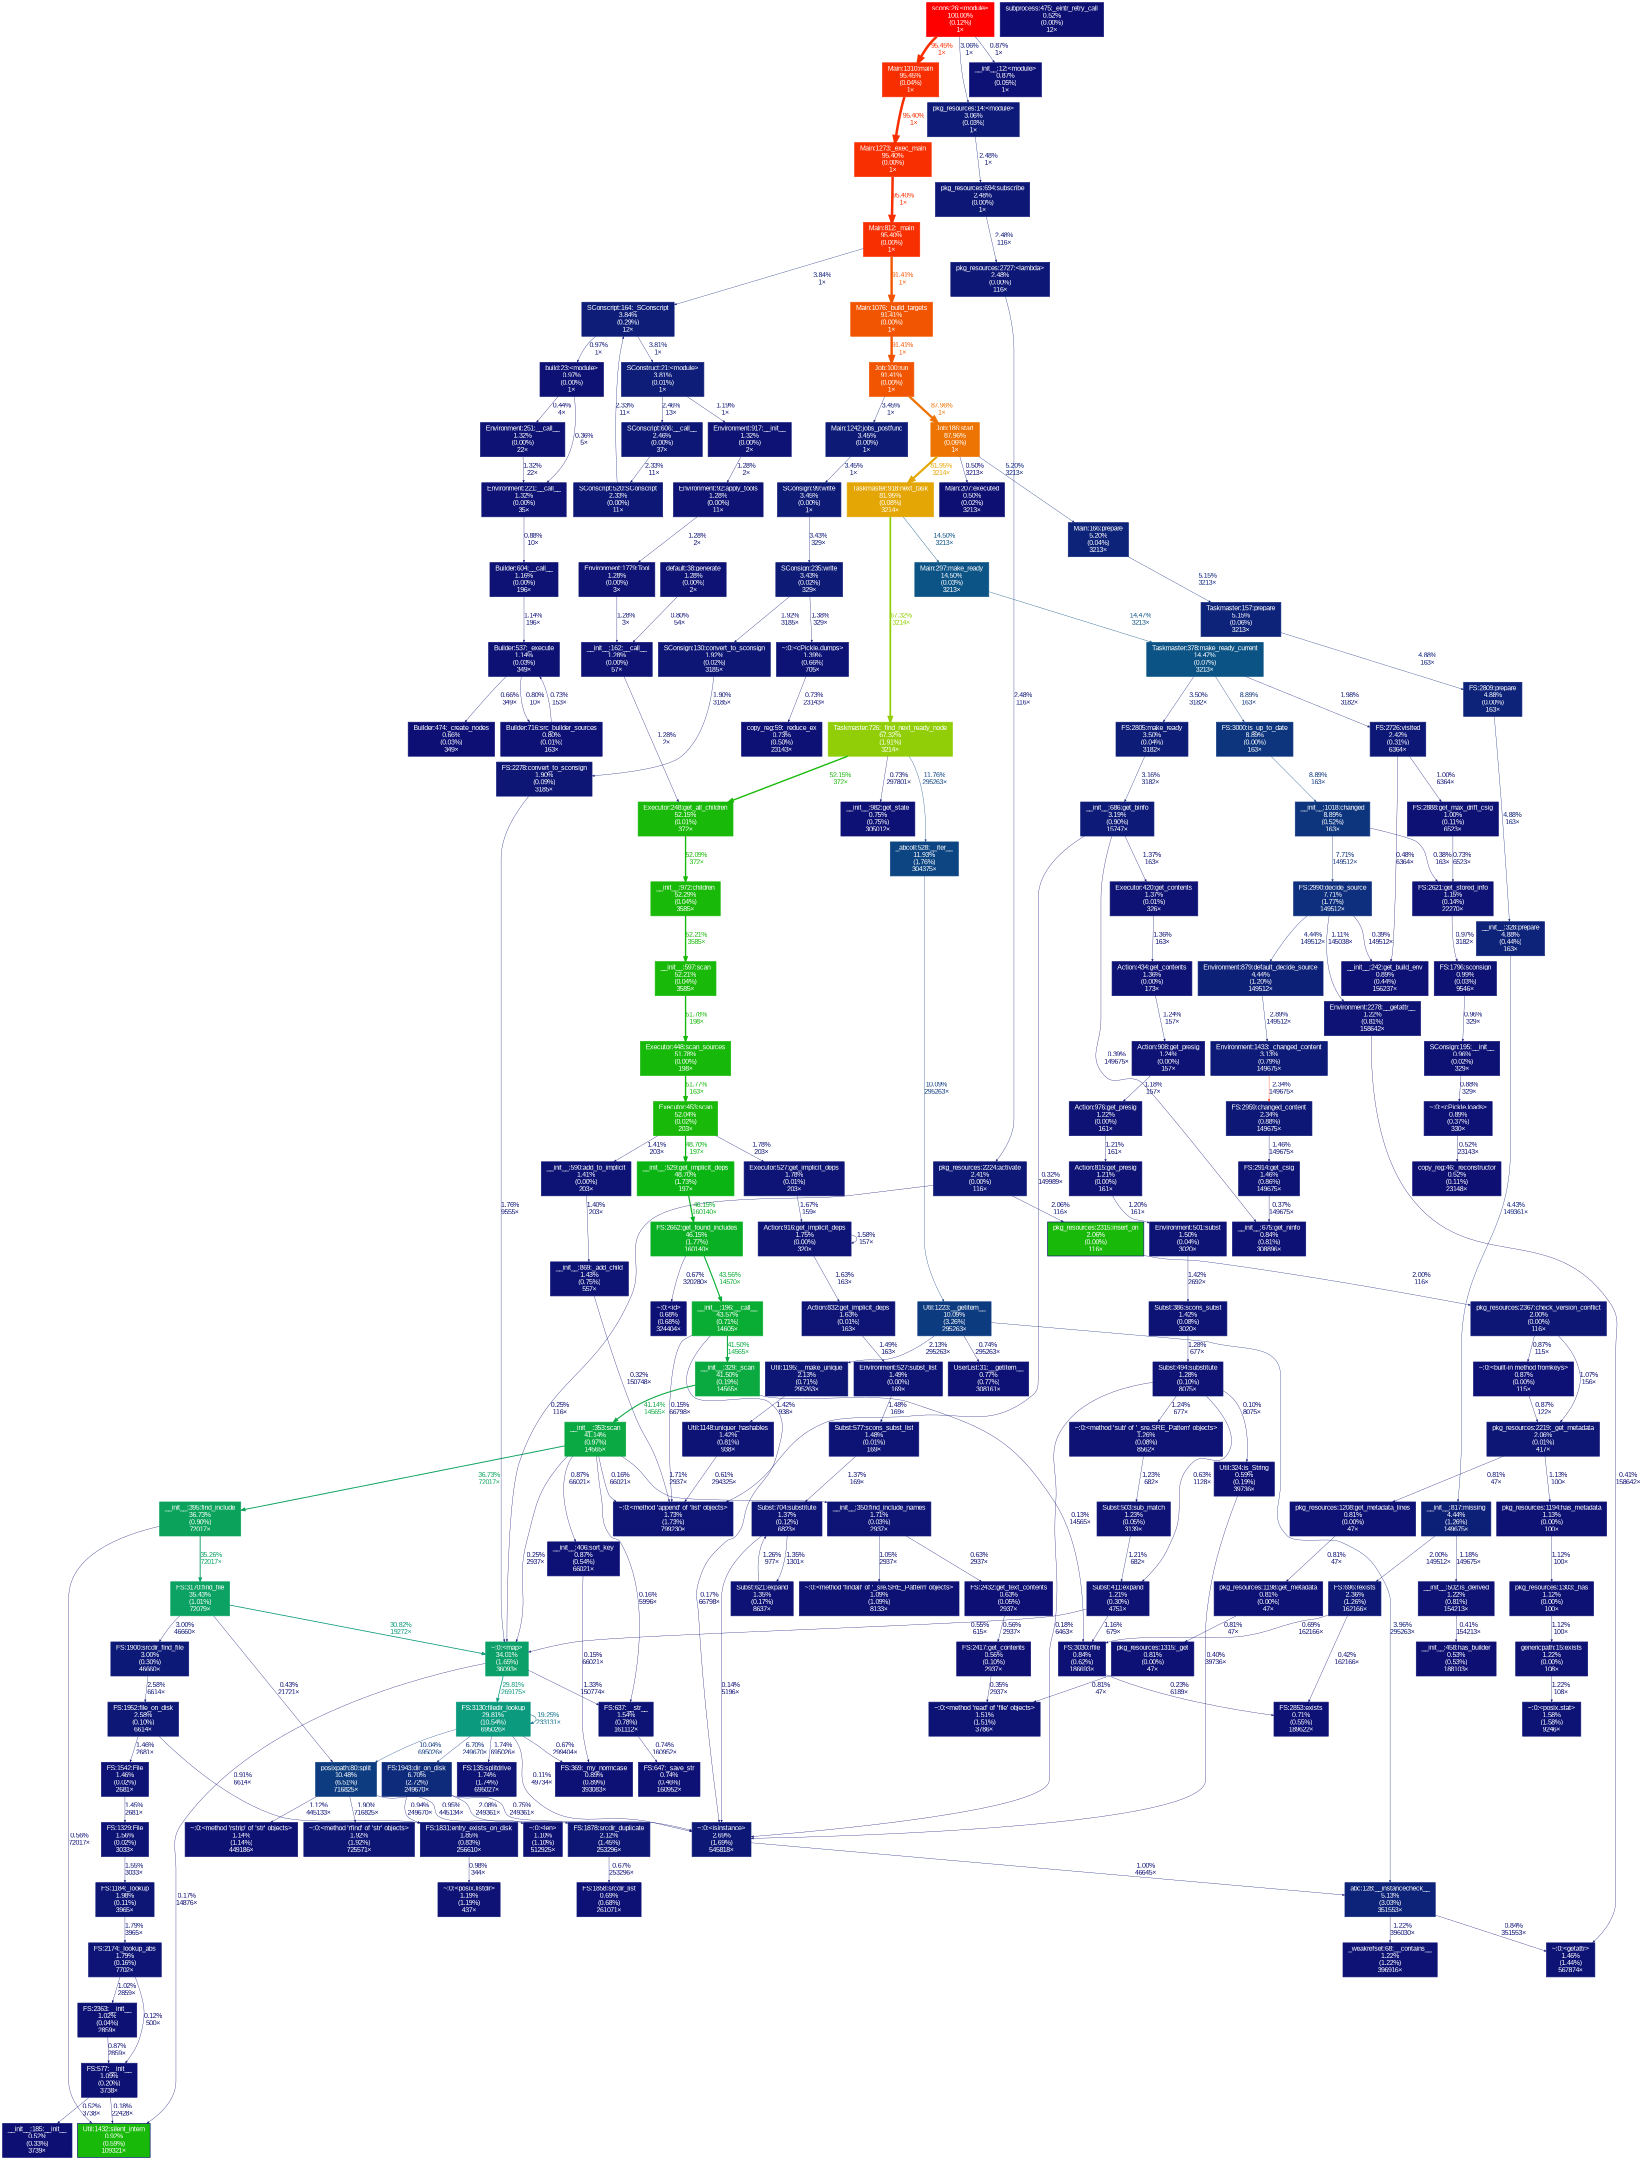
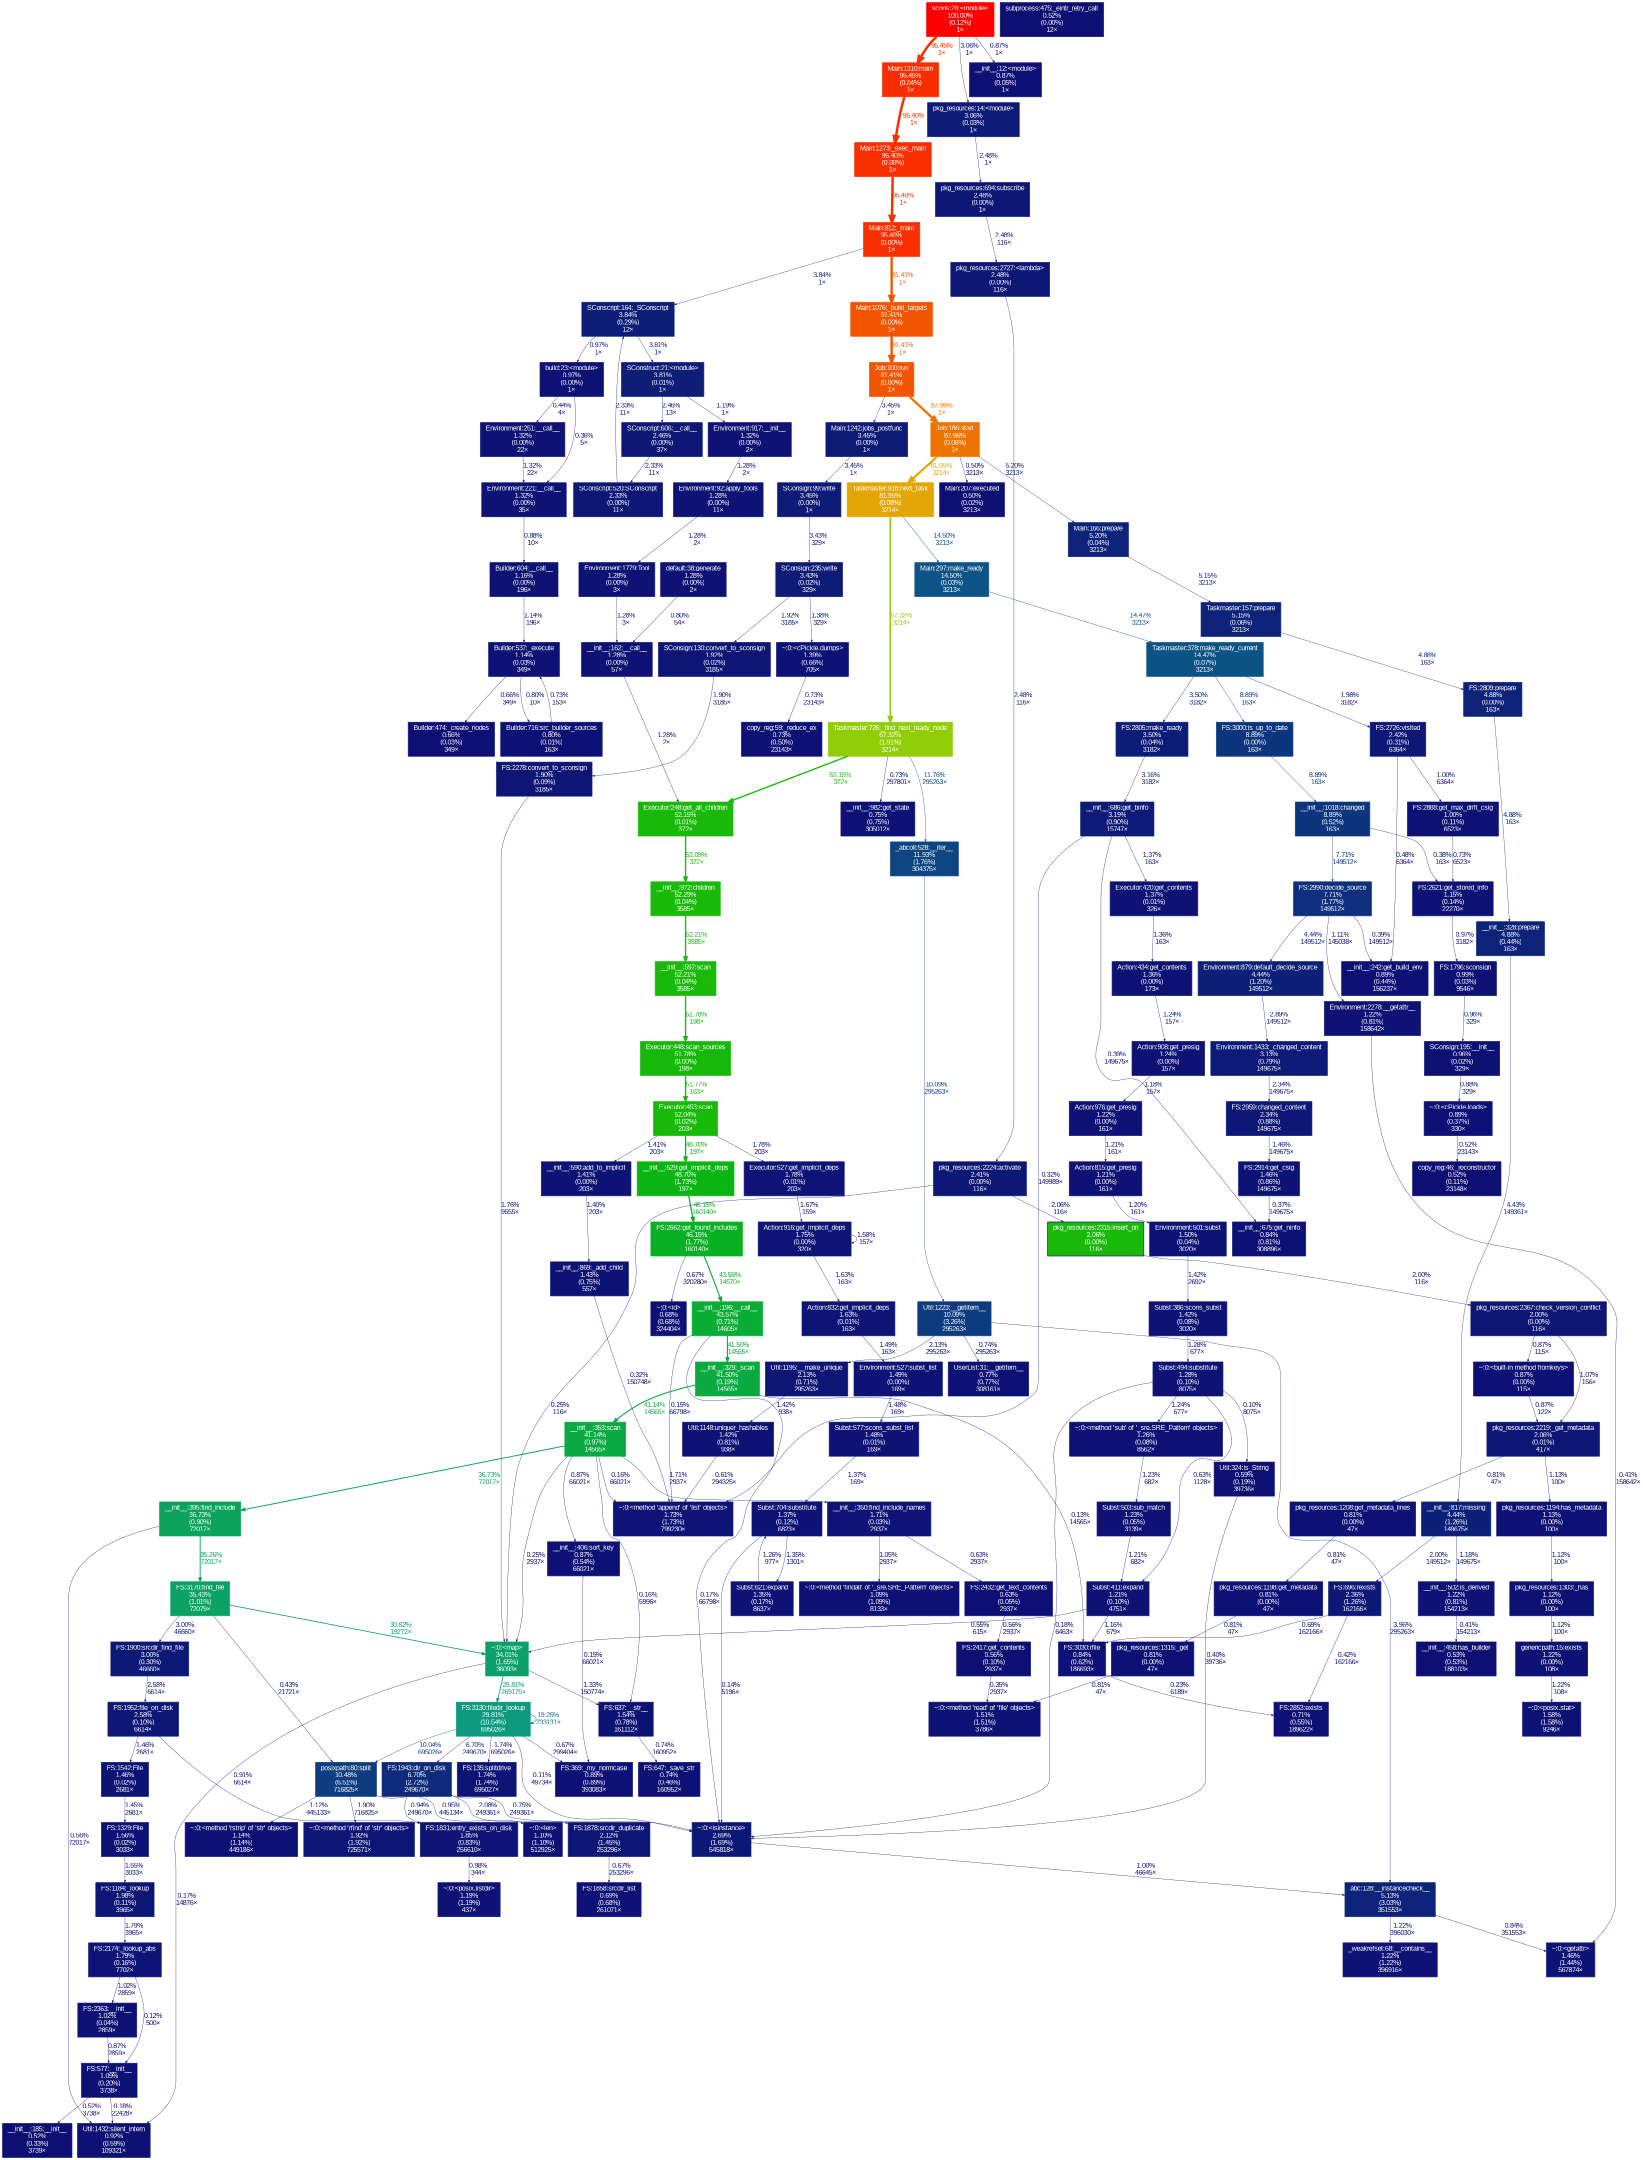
edge "Environment:1433:_changed_content 3.13% (0.79%) 149675×" -> "FS:2959:changed_content 2.34% (0.88%) 149675×": color #f82f01 -> #0d1776
node "Subst:411:expand 1.21% (0.30%) 4751×": label "Subst:411:expand 1.21% (0.30%) 4751×" -> "Subst:411:expand 1.21% (0.10%) 4751×"
node "Util:1432:silent_intern 0.92% (0.59%) 109321×": fillcolor #18b909 -> #0d1174
